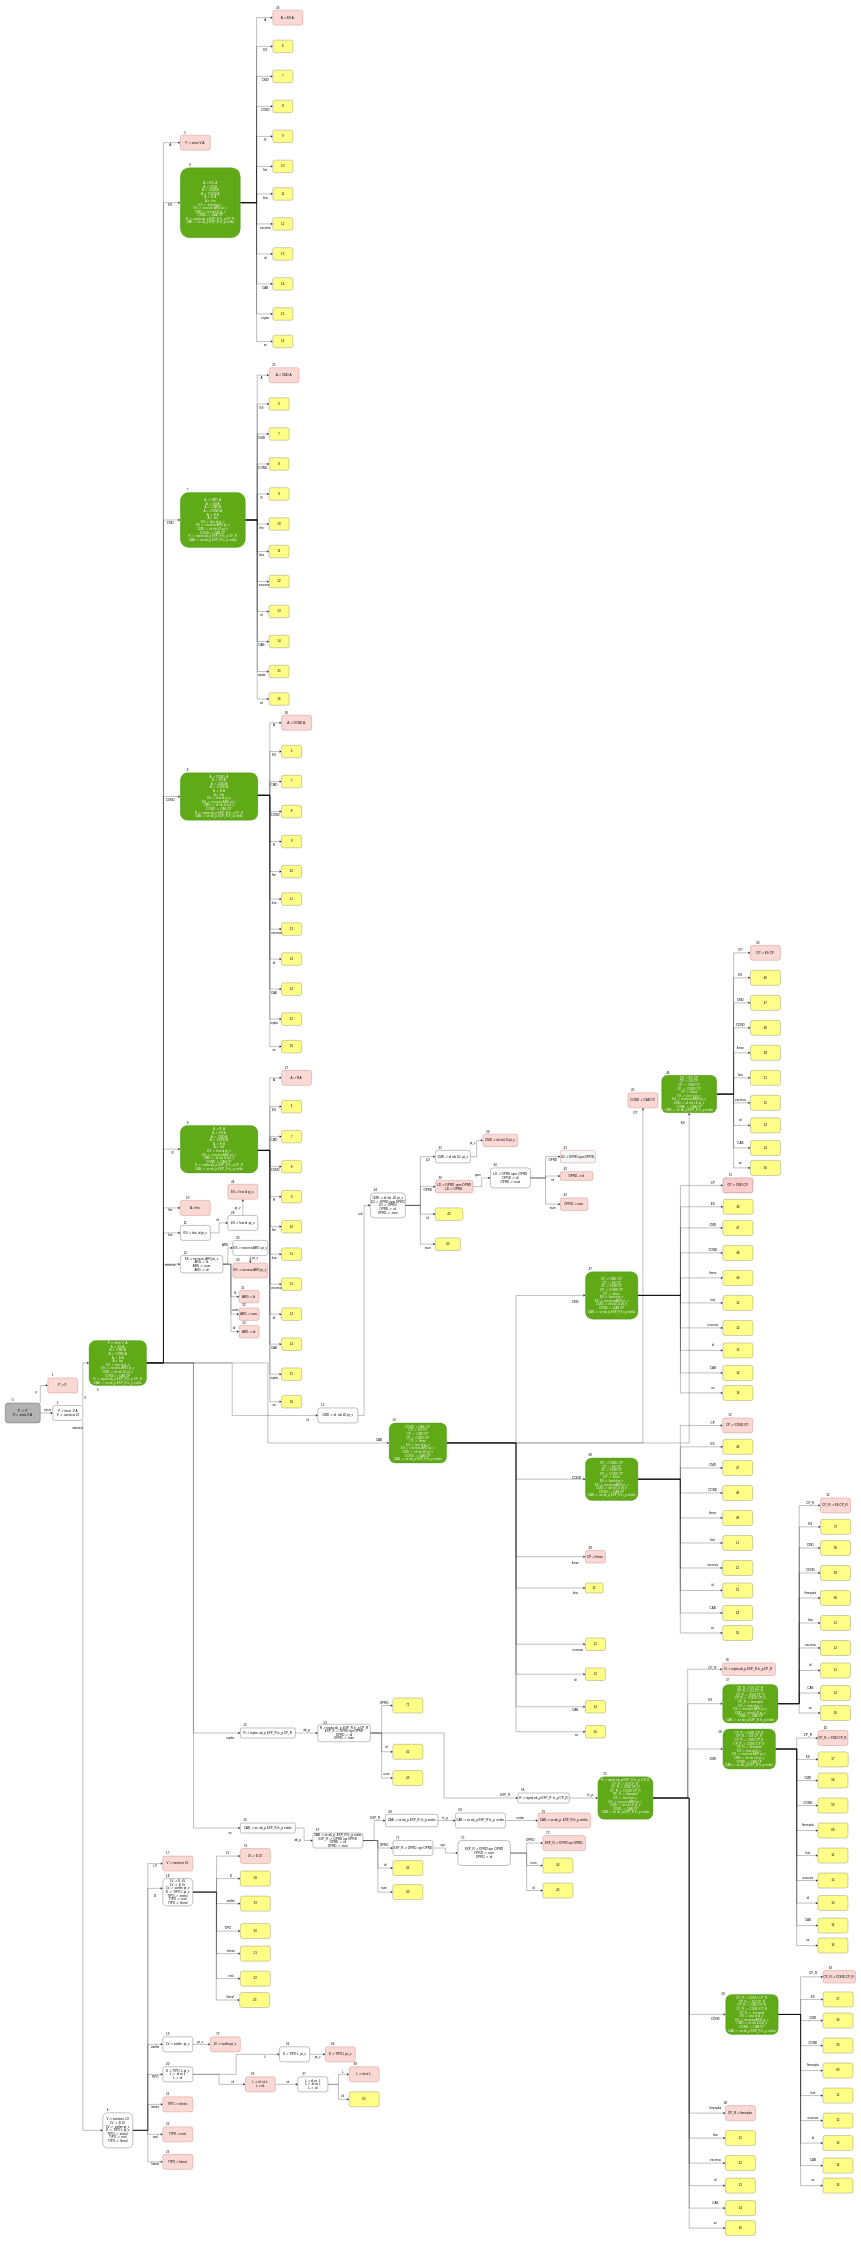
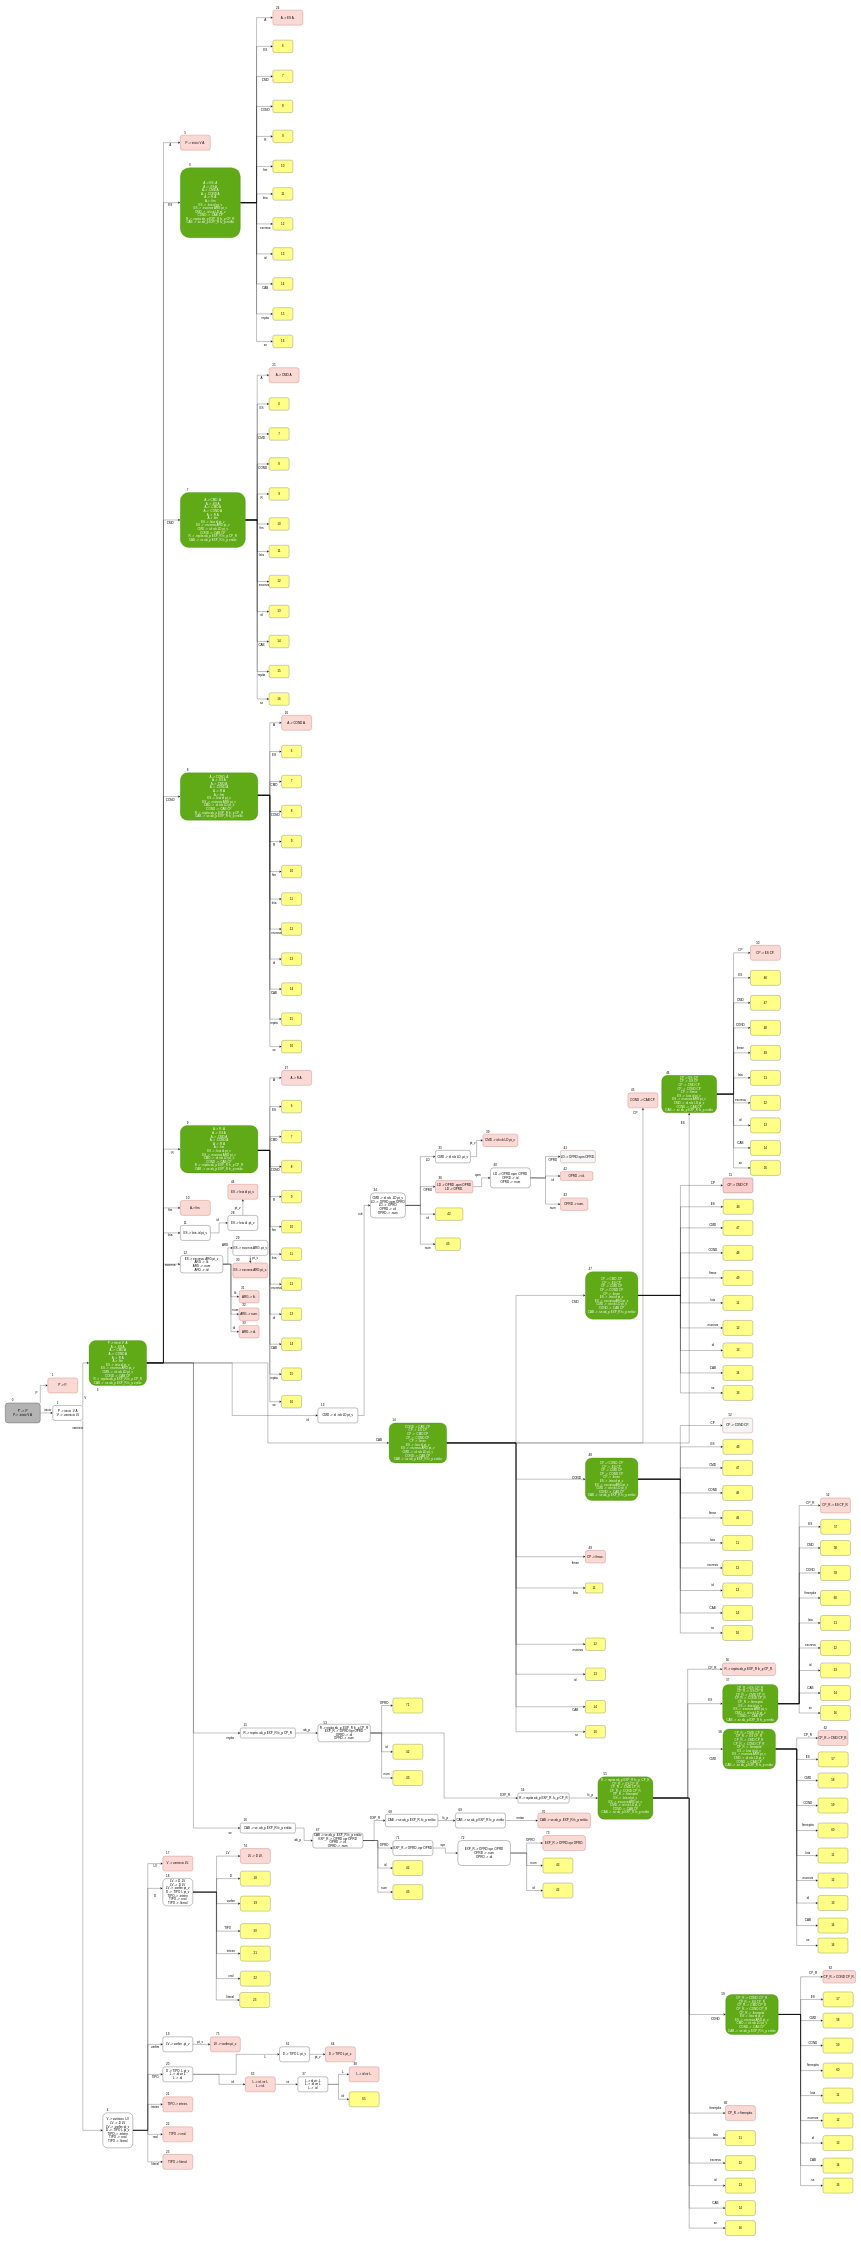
node "CP -> COND CP.": fillcolor #fad9d5 -> #f5f5f5
